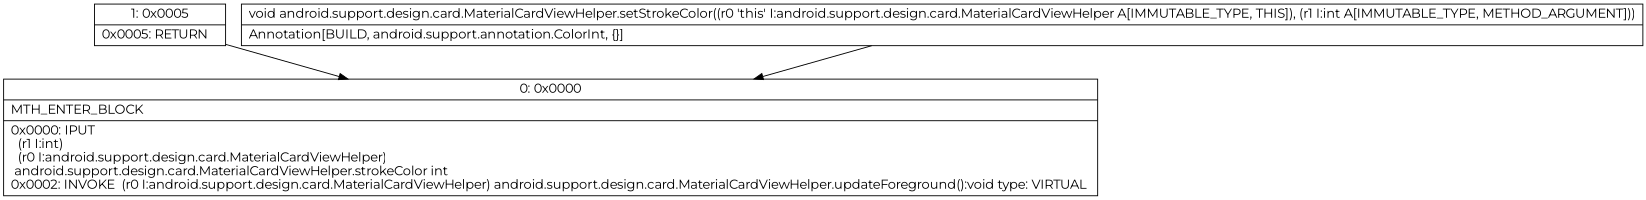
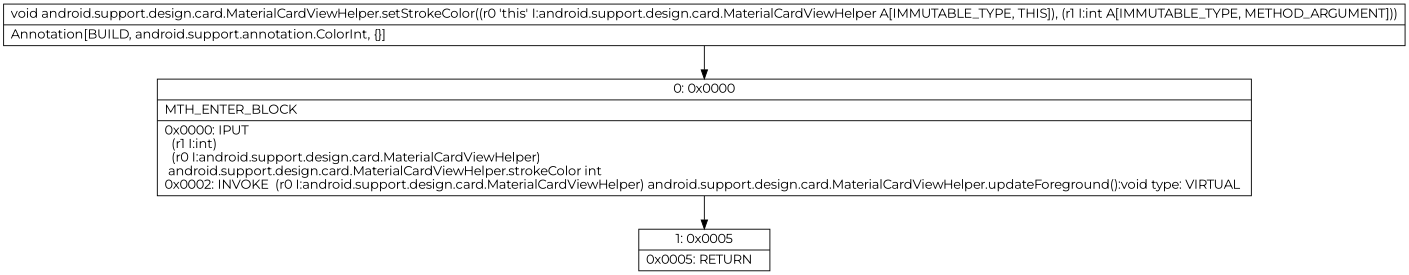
edge "1: 0x0005" -> "0: 0x0000": reversed
